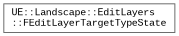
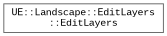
node "UE::Landscape::EditLayers ::FEditLayerTargetTypeState": label "UE::Landscape::EditLayers ::FEditLayerTargetTypeState" -> "UE::Landscape::EditLayers ::EditLayers"
